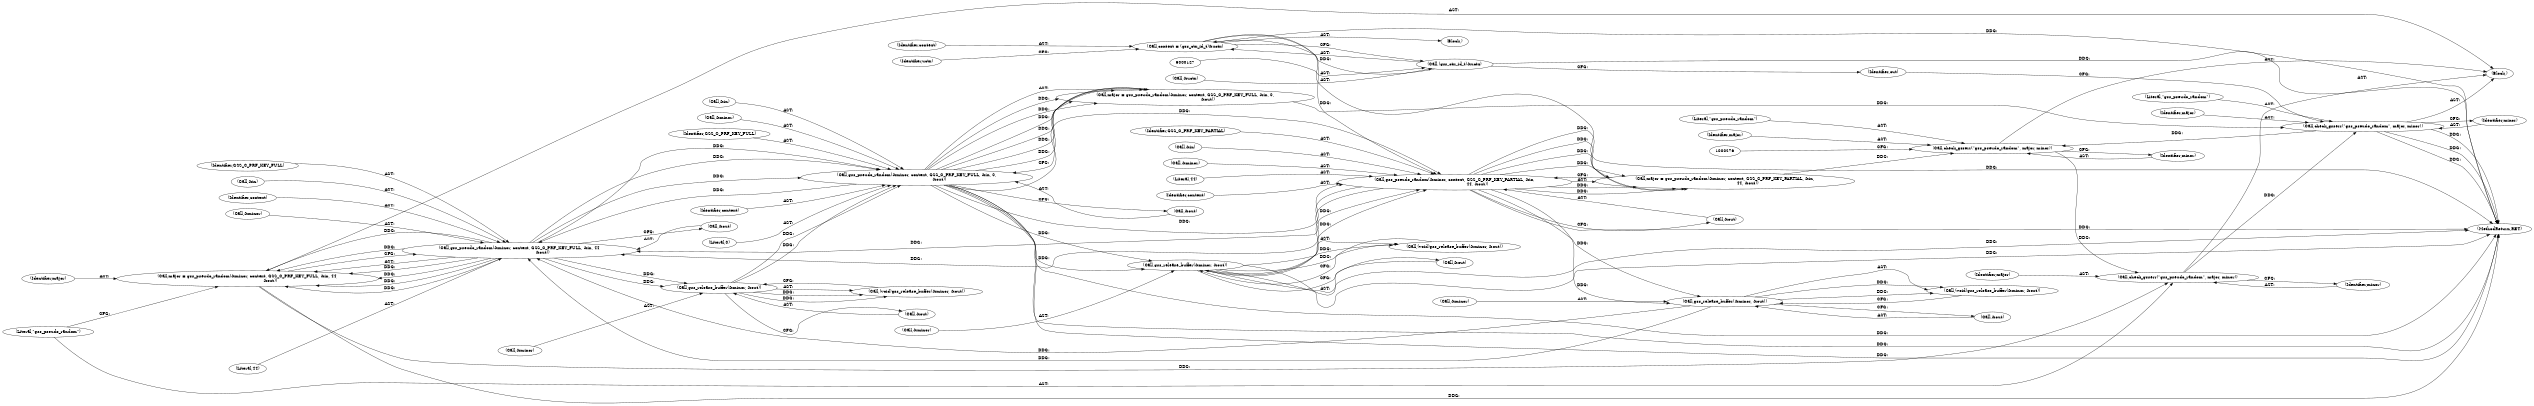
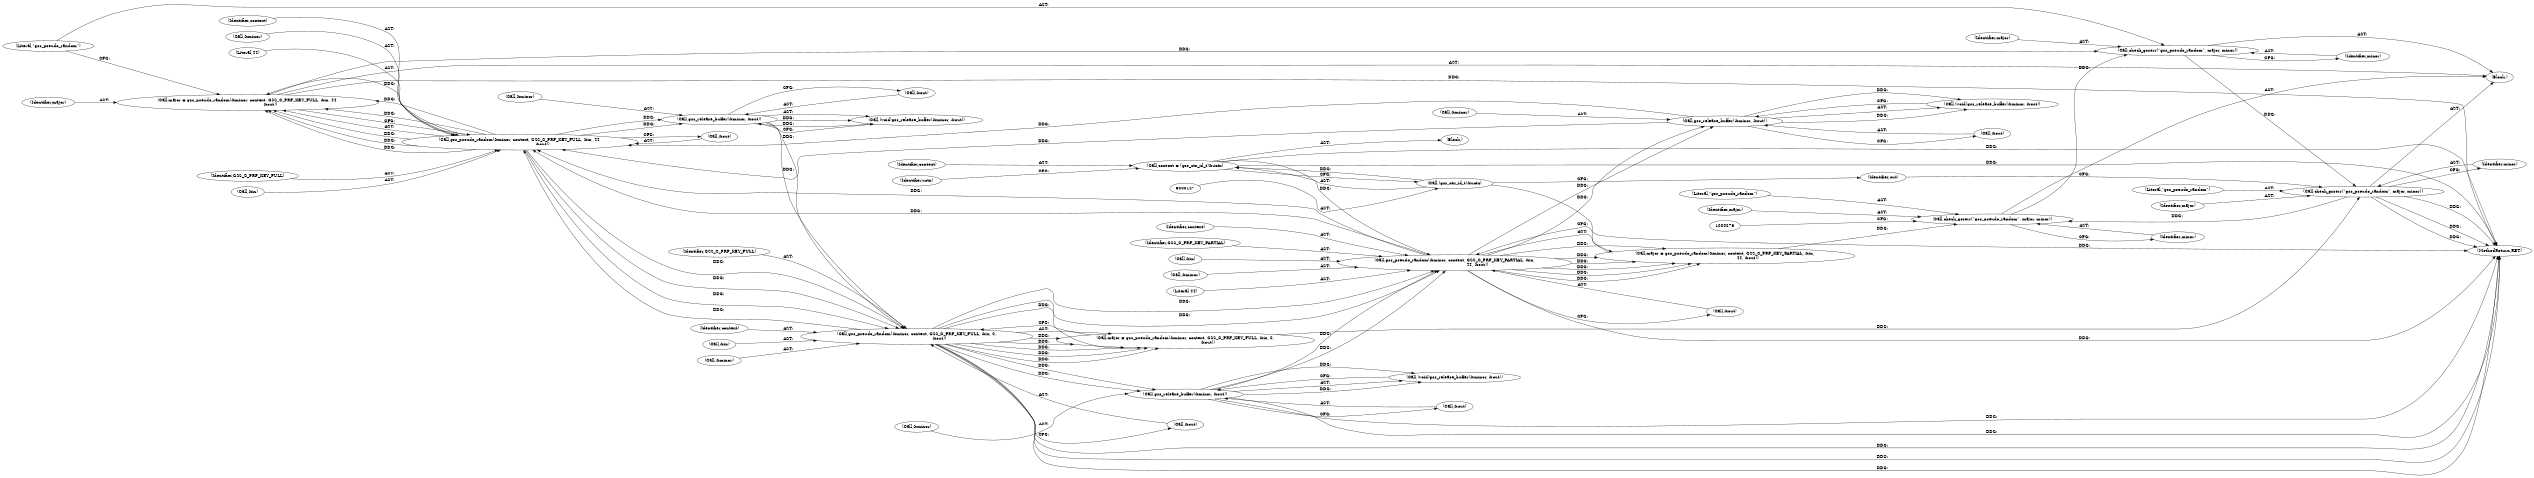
node "(Call,&uctx)": removed
node "(Literal,0)": removed
